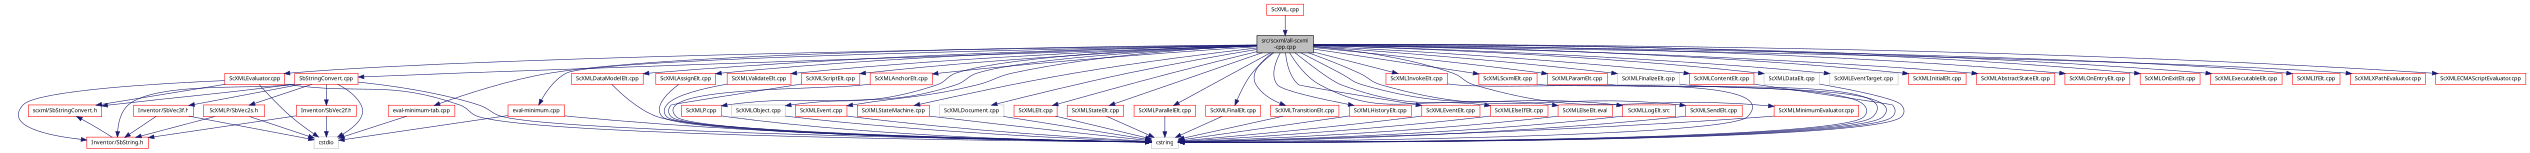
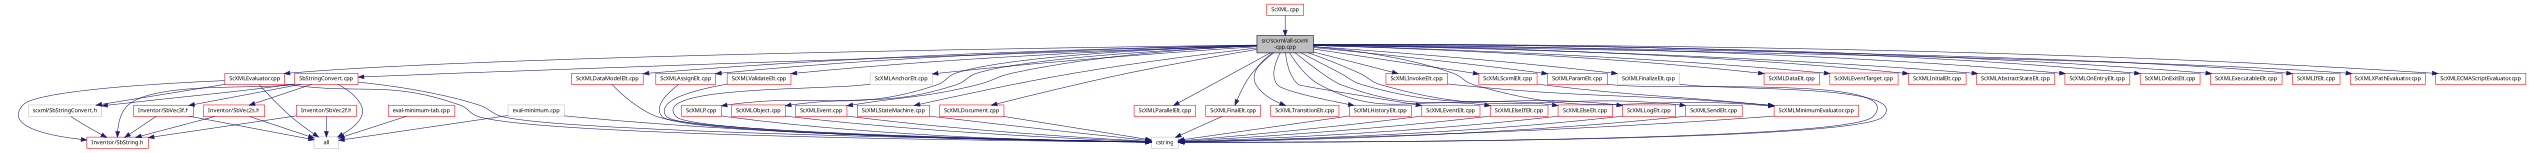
edge "src/scxml/all-scxml -cpp.cpp" -> "eval-minimum-tab.cpp": removed
edge "src/scxml/all-scxml -cpp.cpp" -> "eval-minimum.cpp": removed
node "ScXMLScriptElt.cpp": removed
node "ScXMLAnchorElt.cpp": color red -> grey75
node "ScXMLContentElt.cpp": removed
node "ScXMLDataElt.cpp": color grey75 -> red
node "ScXMLEventTarget.cpp": color grey75 -> red
edge "SbStringConvert.cpp" -> "Inventor/SbVec2f.h": removed
edge "ScXMLScxmlElt.cpp" -> "cstring": now "ScXMLScxmlElt.cpp" -> "ScXMLMinimumEvaluator.cpp"
node "scxml/SbStringConvert.h": color red -> grey75
node "ScXMLP/SbVec2s.h": label "ScXMLP/SbVec2s.h" -> "Inventor/SbVec2s.h"
node "eval-minimum.cpp": color red -> grey75
node "ScXMLObject.cpp": color grey75 -> red
node "ScXMLDocument.cpp": color grey75 -> red
node "ScXMLElt.cpp": removed
node "ScXMLStateElt.cpp": removed
node "ScXMLElseElt.eval": label "ScXMLElseElt.eval" -> "ScXMLElseElt.cpp"
node "ScXMLLogElt.src": label "ScXMLLogElt.src" -> "ScXMLLogElt.cpp"
edge "ScXMLParallelElt.cpp" -> "cstring": removed
edge "ScXMLTransitionElt.cpp" -> "cstring": removed
edge "Inventor/SbString.h" -> "scxml/SbStringConvert.h": reversed
edge "ScXMLInvokeElt.cpp" -> "cstring": now "ScXMLInvokeElt.cpp" -> "ScXMLMinimumEvaluator.cpp"
edge "ScXMLDataElt.cpp" -> "cstring": removed
node "cstdio": label "cstdio" -> "all"
